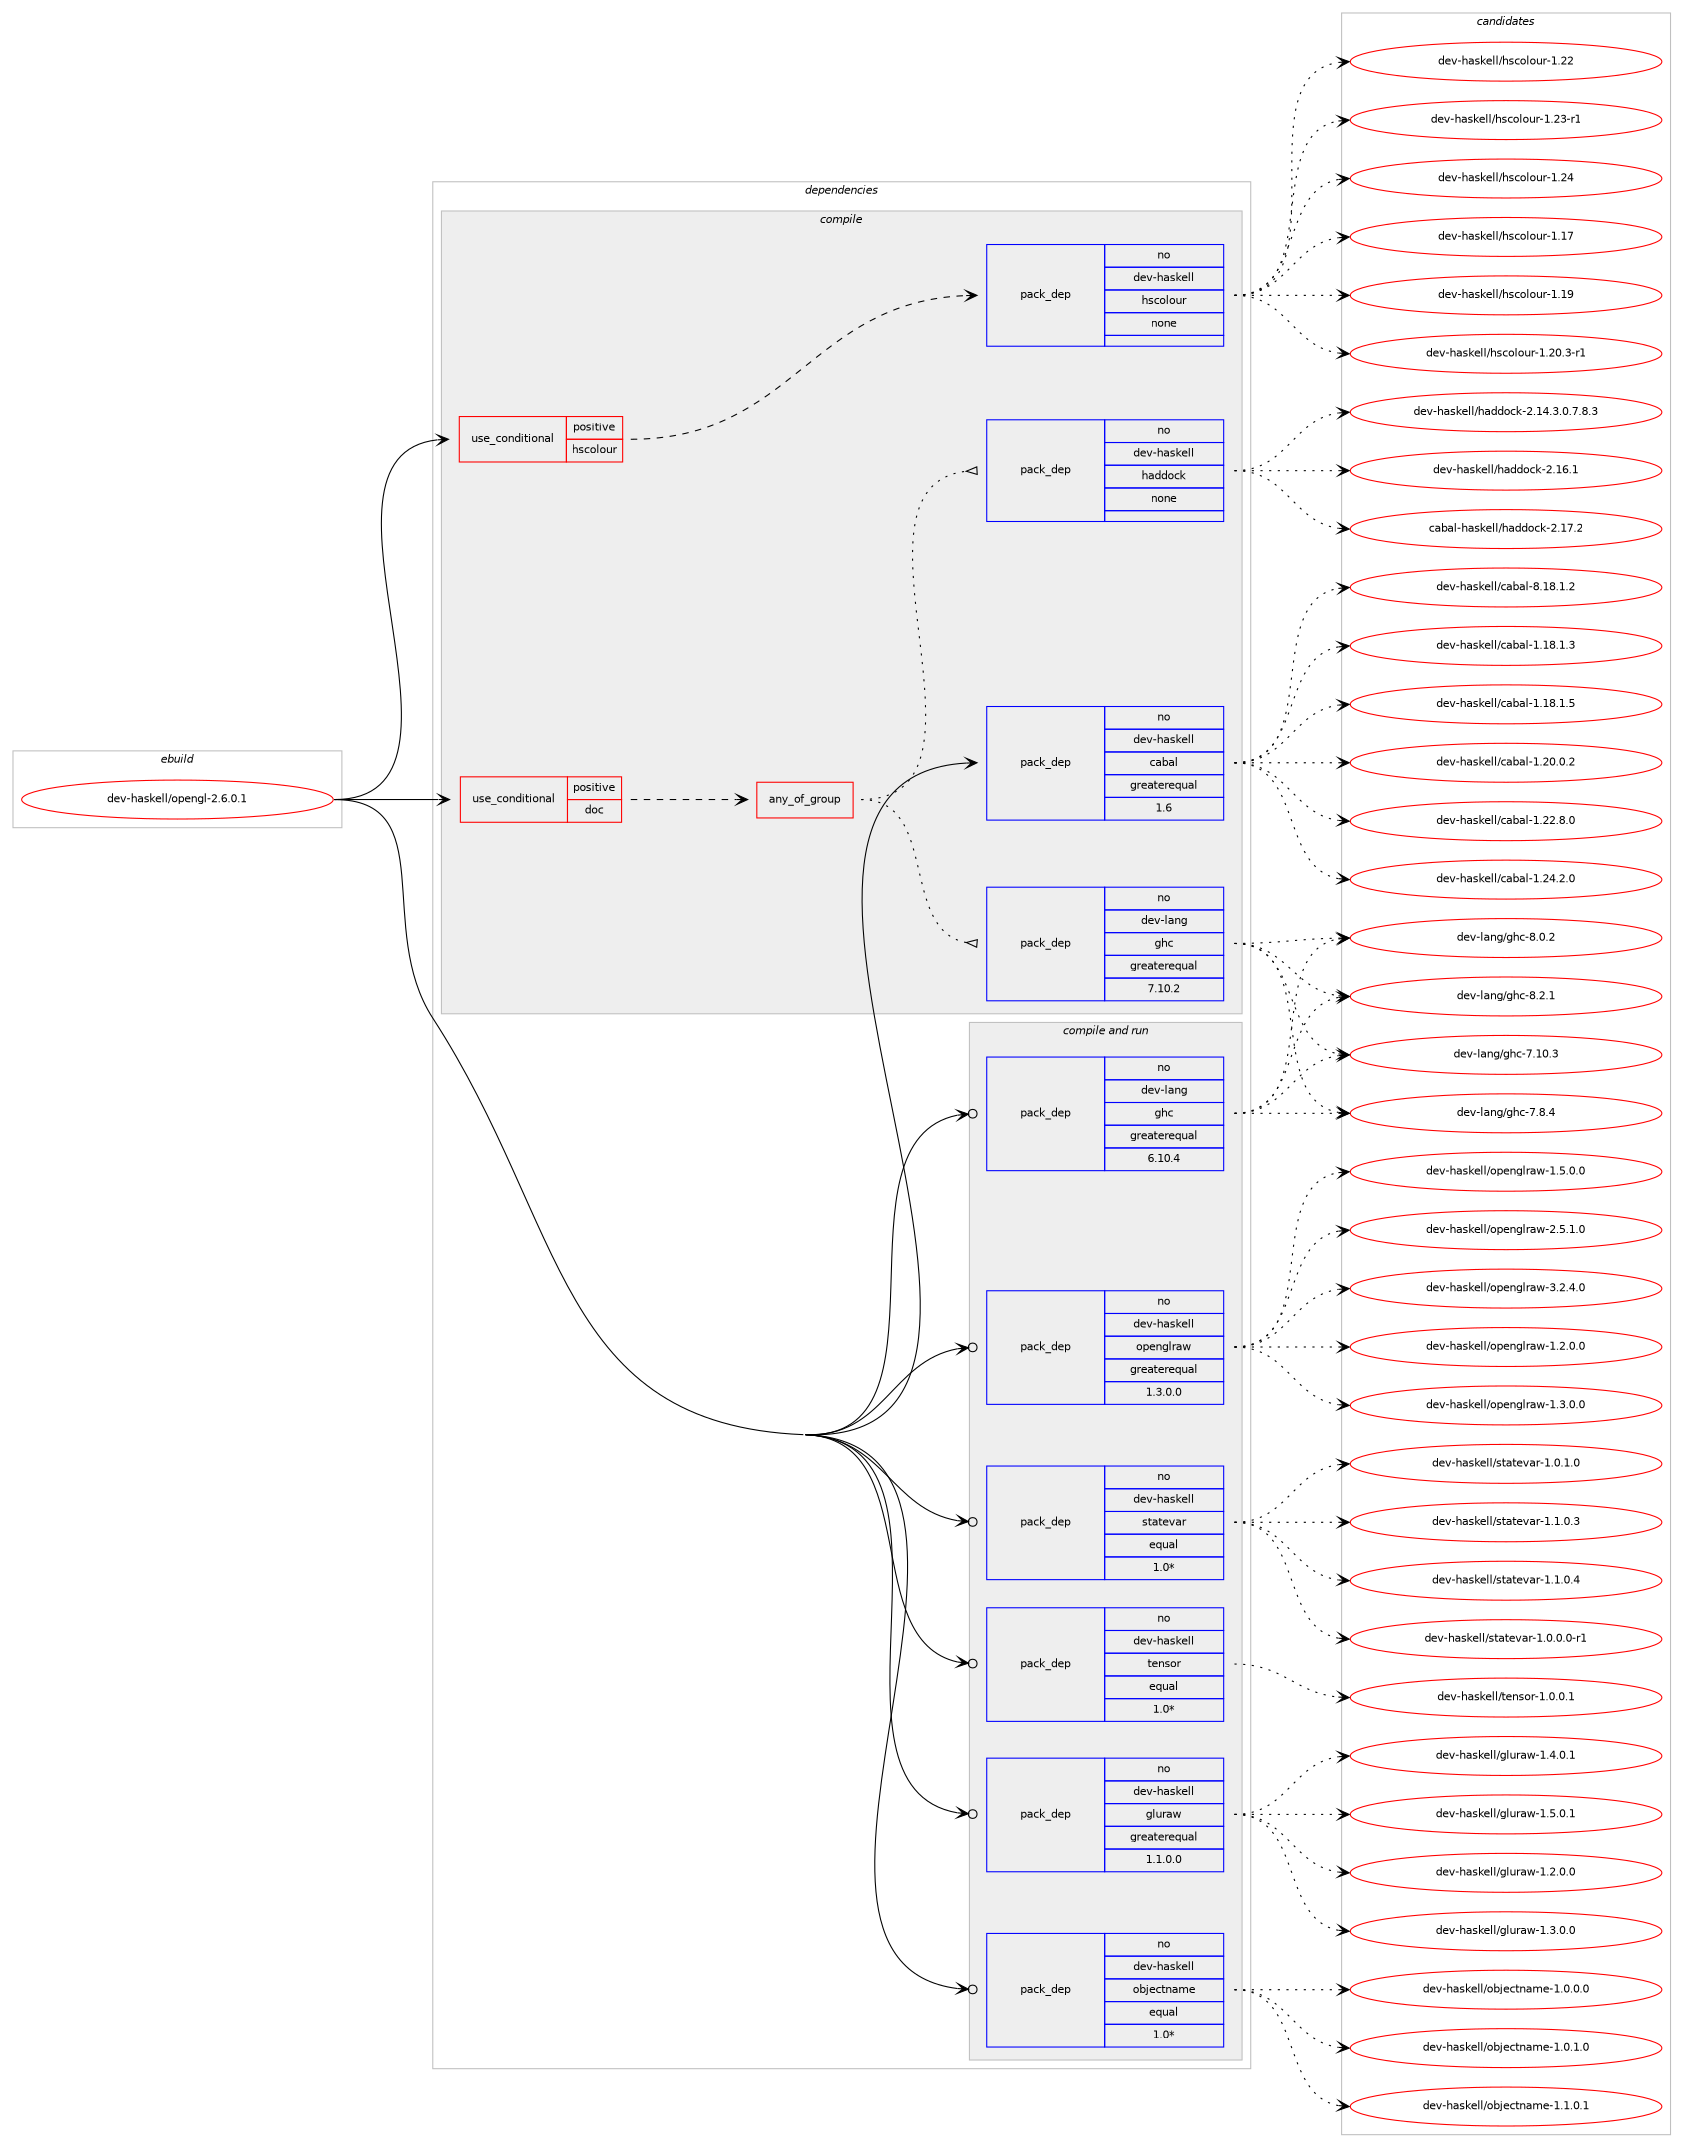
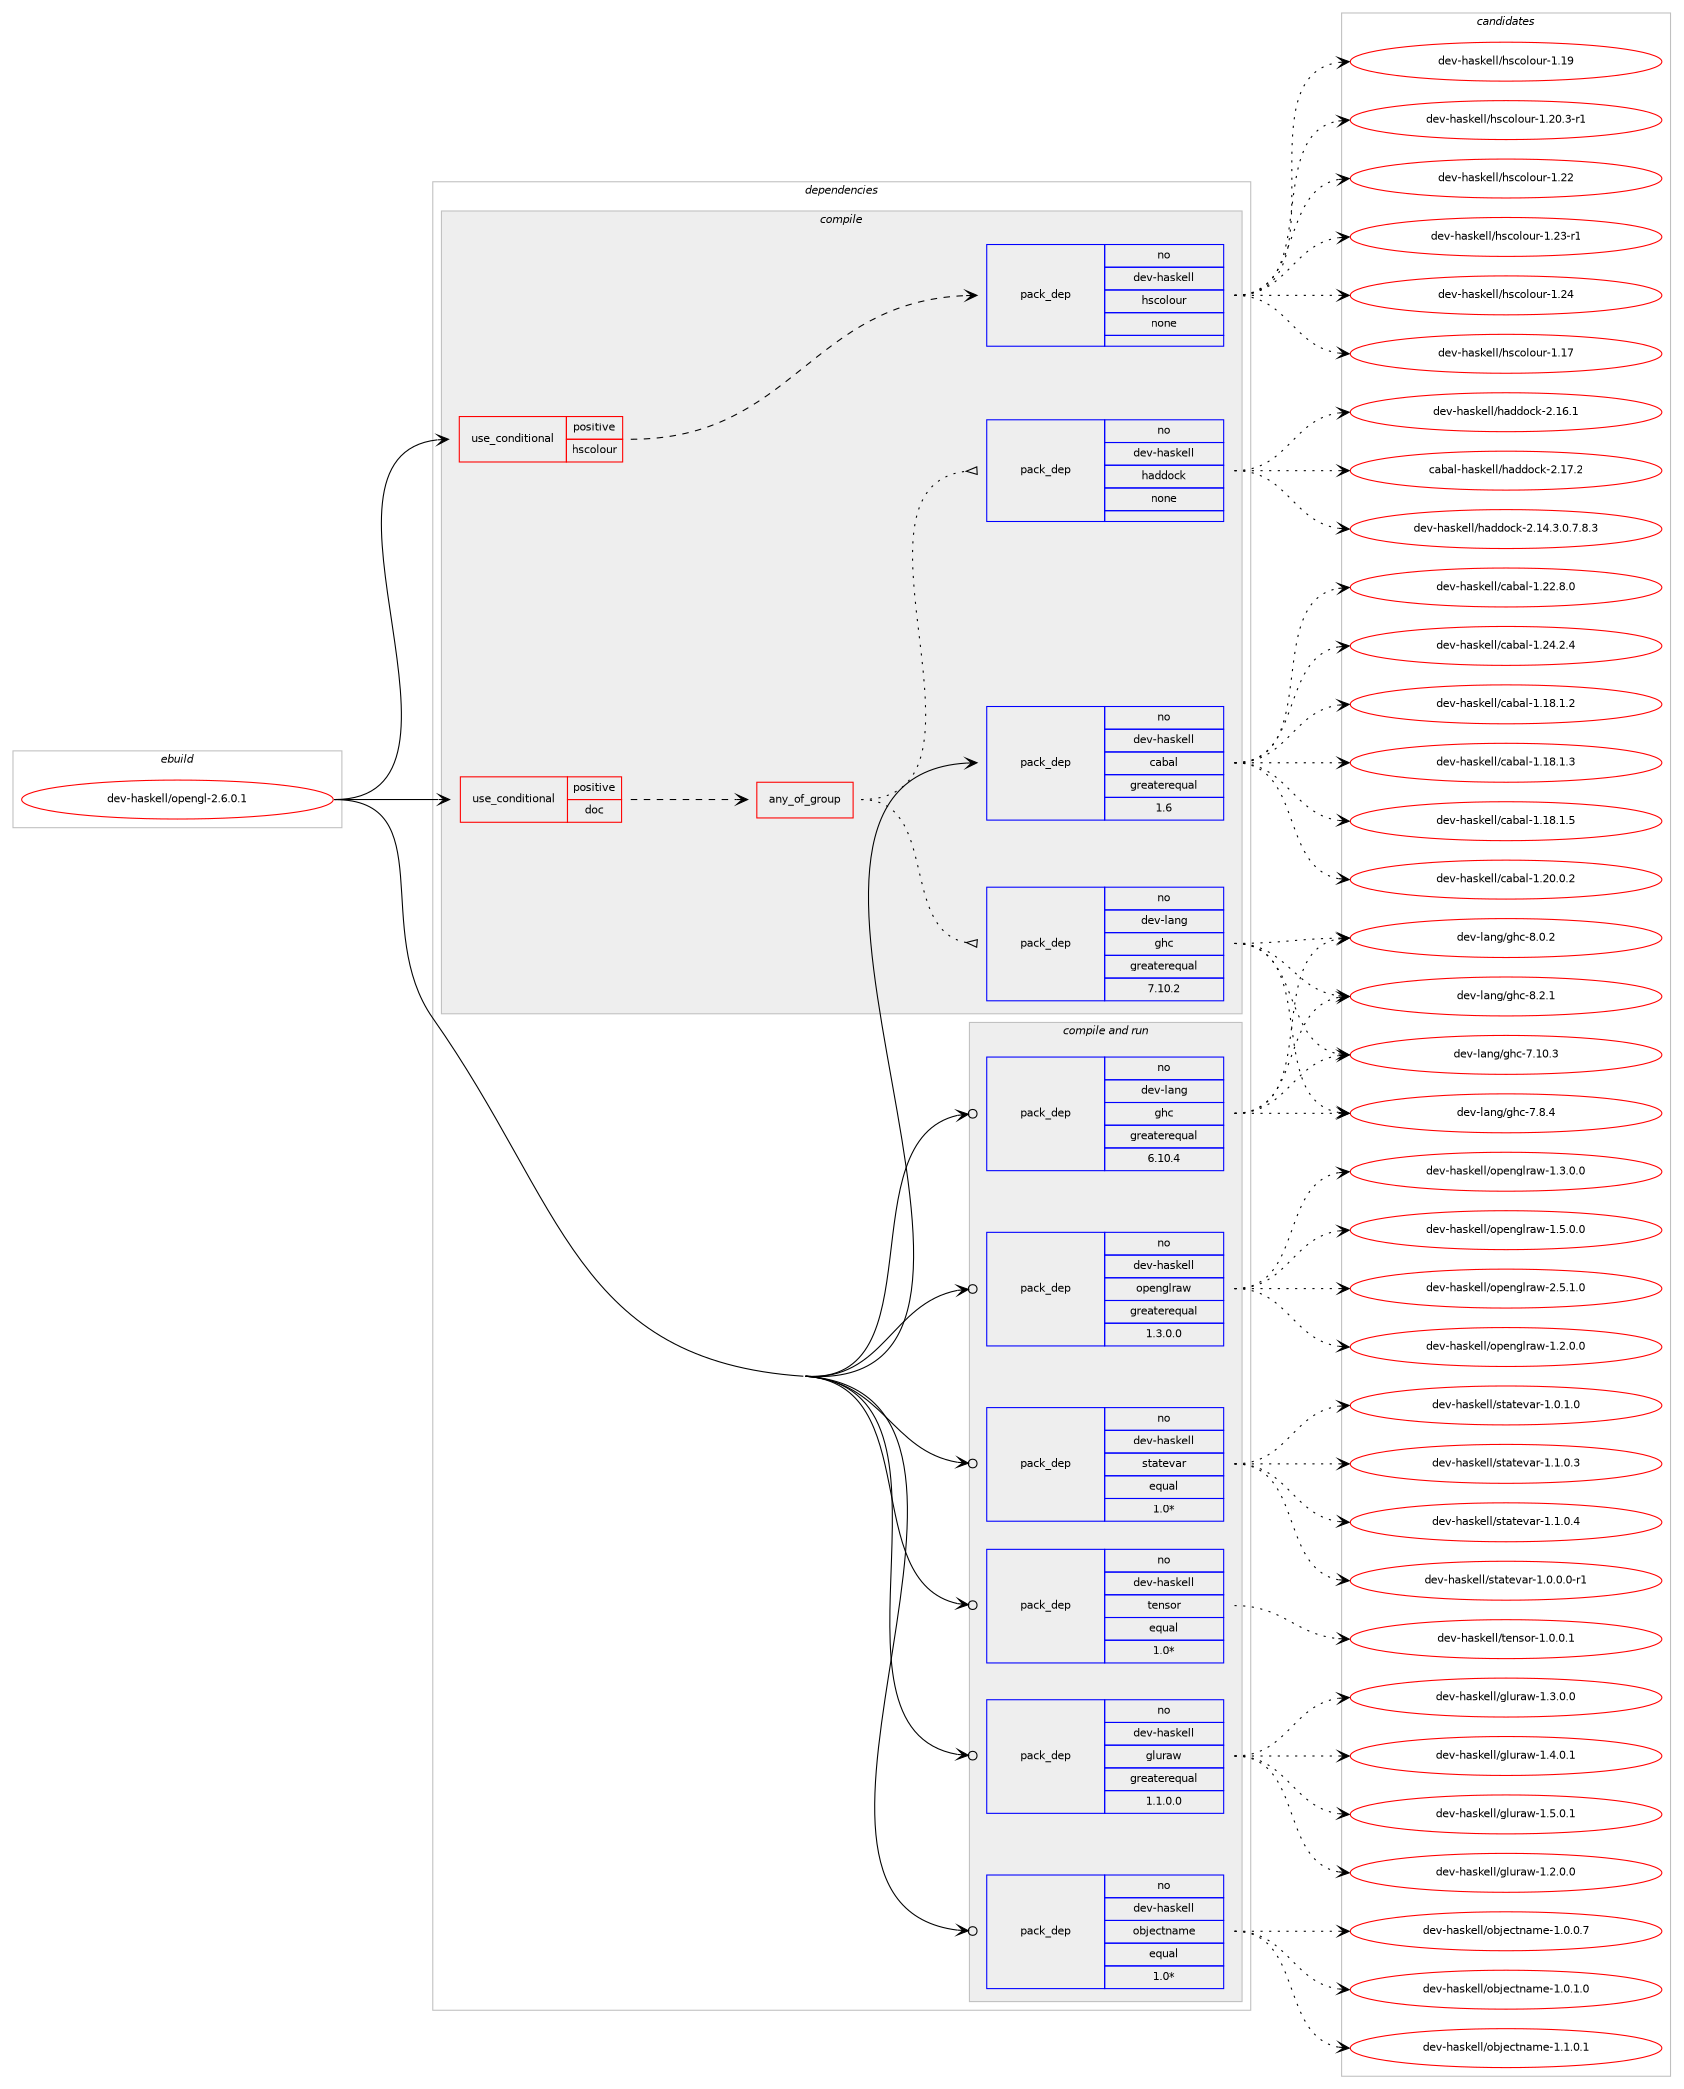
node "dev-haskell/cabal-8.18.1.2": label "dev-haskell/cabal-8.18.1.2" -> "dev-haskell/cabal-1.18.1.2"
node "dev-haskell/cabal-1.24.2.0": label "dev-haskell/cabal-1.24.2.0" -> "dev-haskell/cabal-1.24.2.4"
node "dev-haskell/openglraw-3.2.4.0": removed
node "dev-haskell/objectname-1.0.0.0": label "dev-haskell/objectname-1.0.0.0" -> "dev-haskell/objectname-1.0.0.7"
